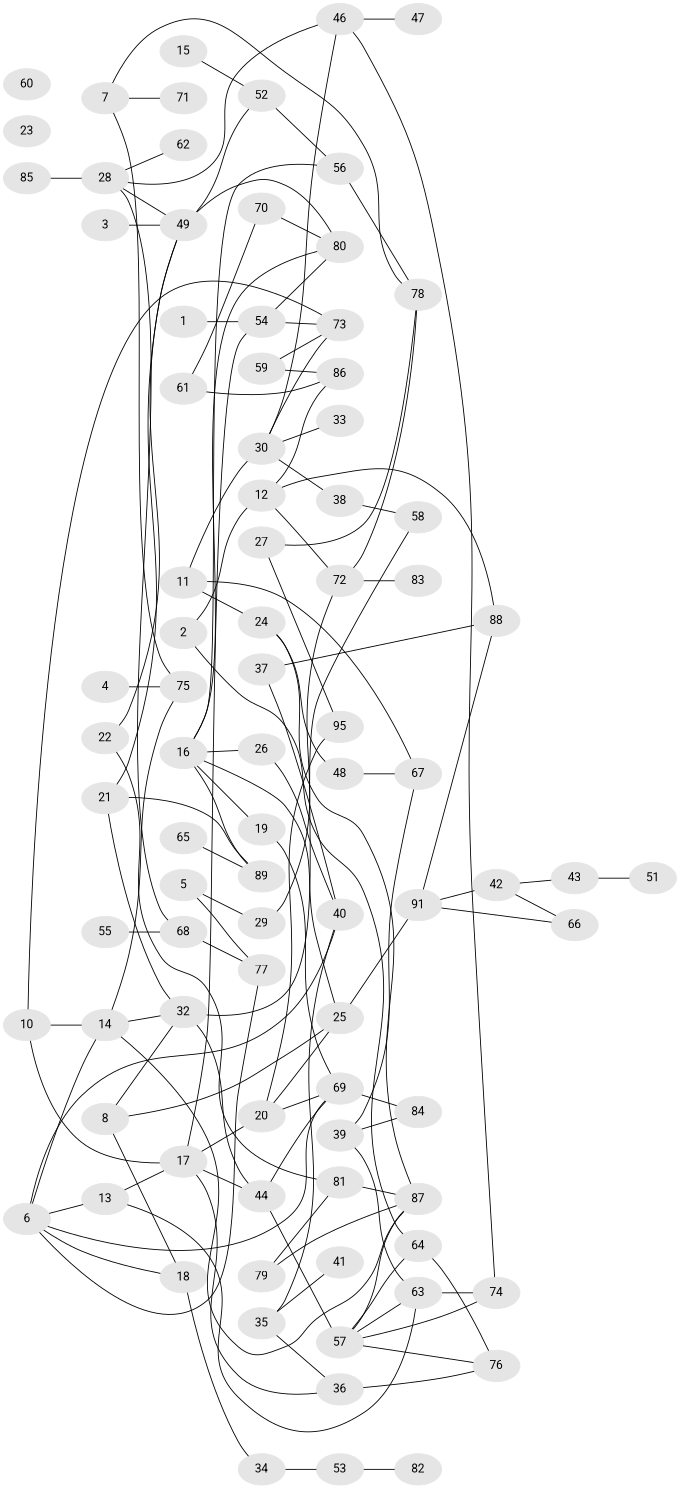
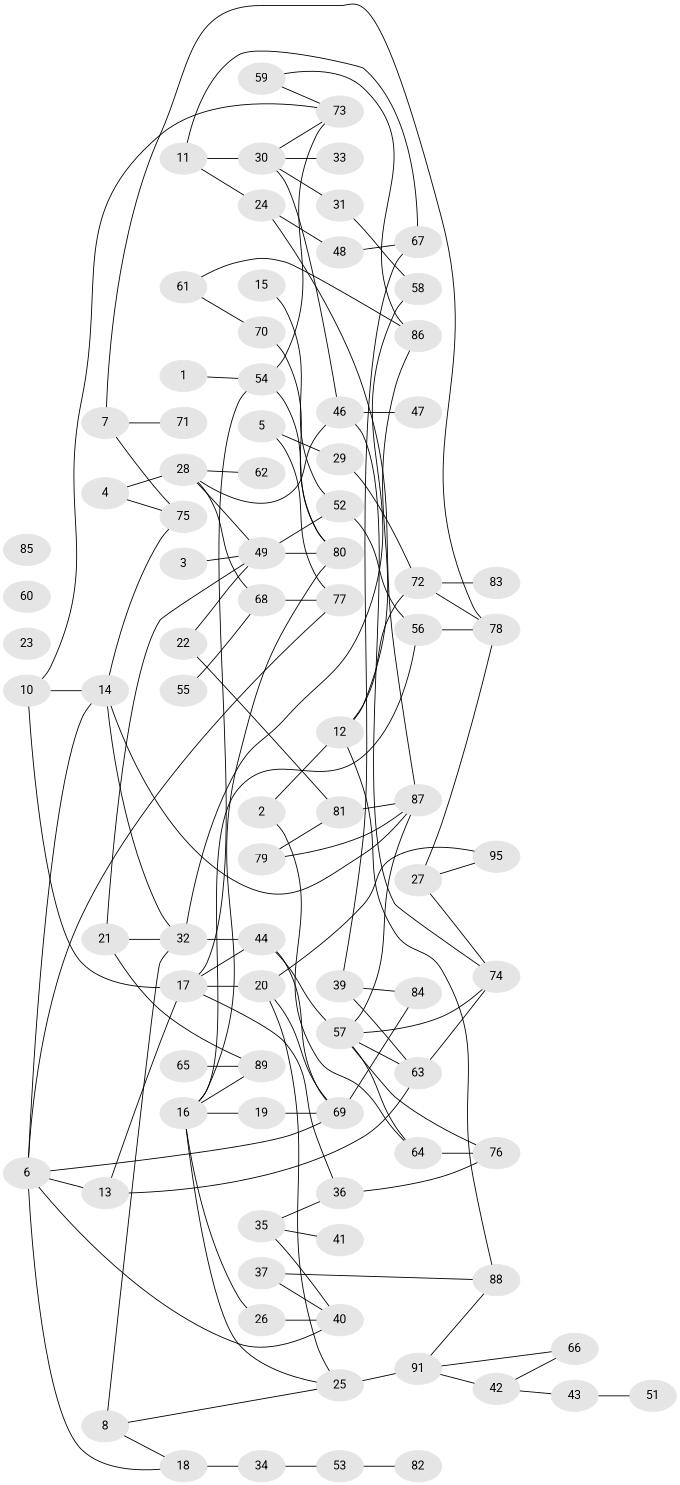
edge "85" -- "28": now "4" -- "28"
node "38": label "38" -> "31"
edge "27" -- "74": added
